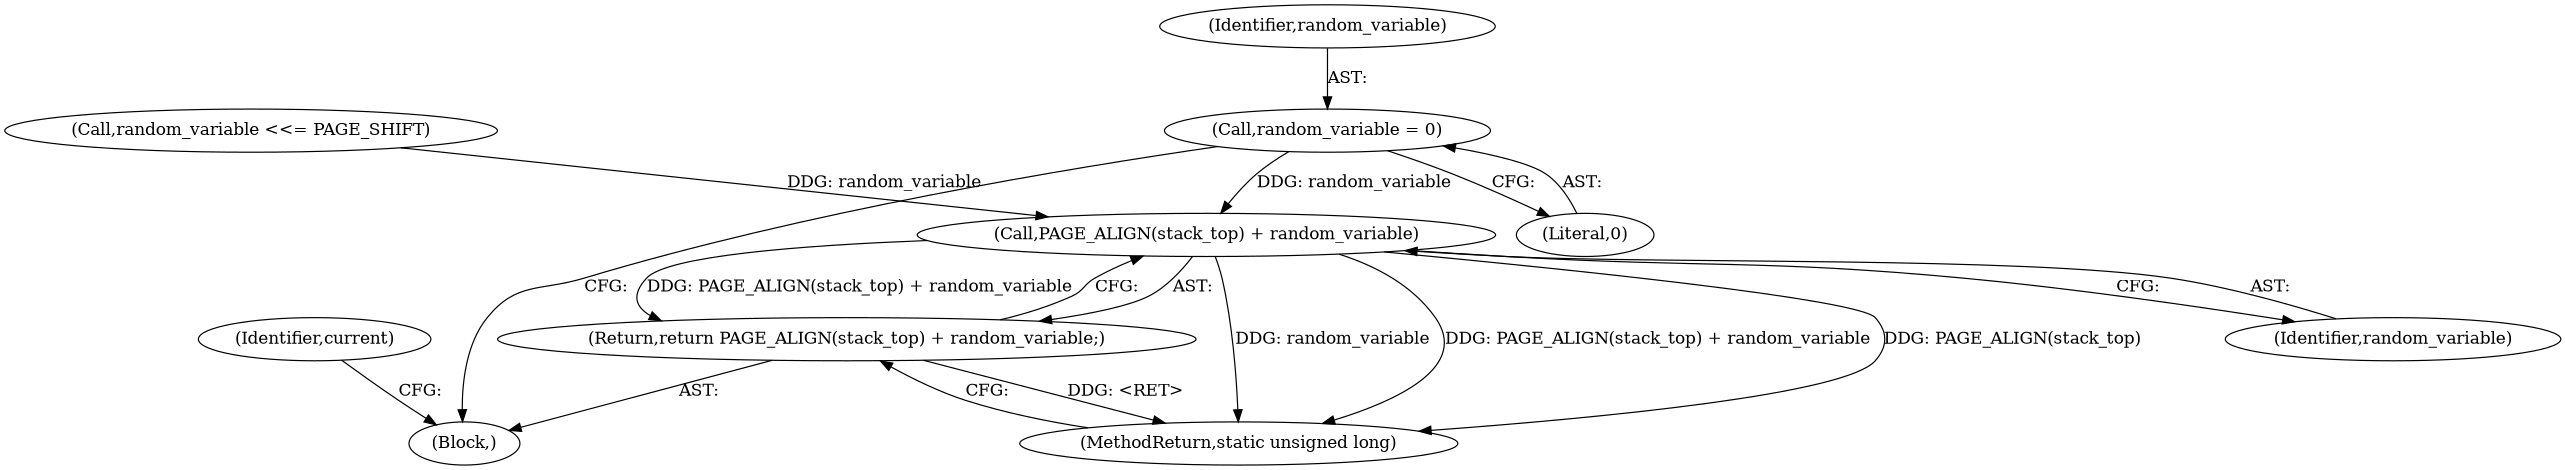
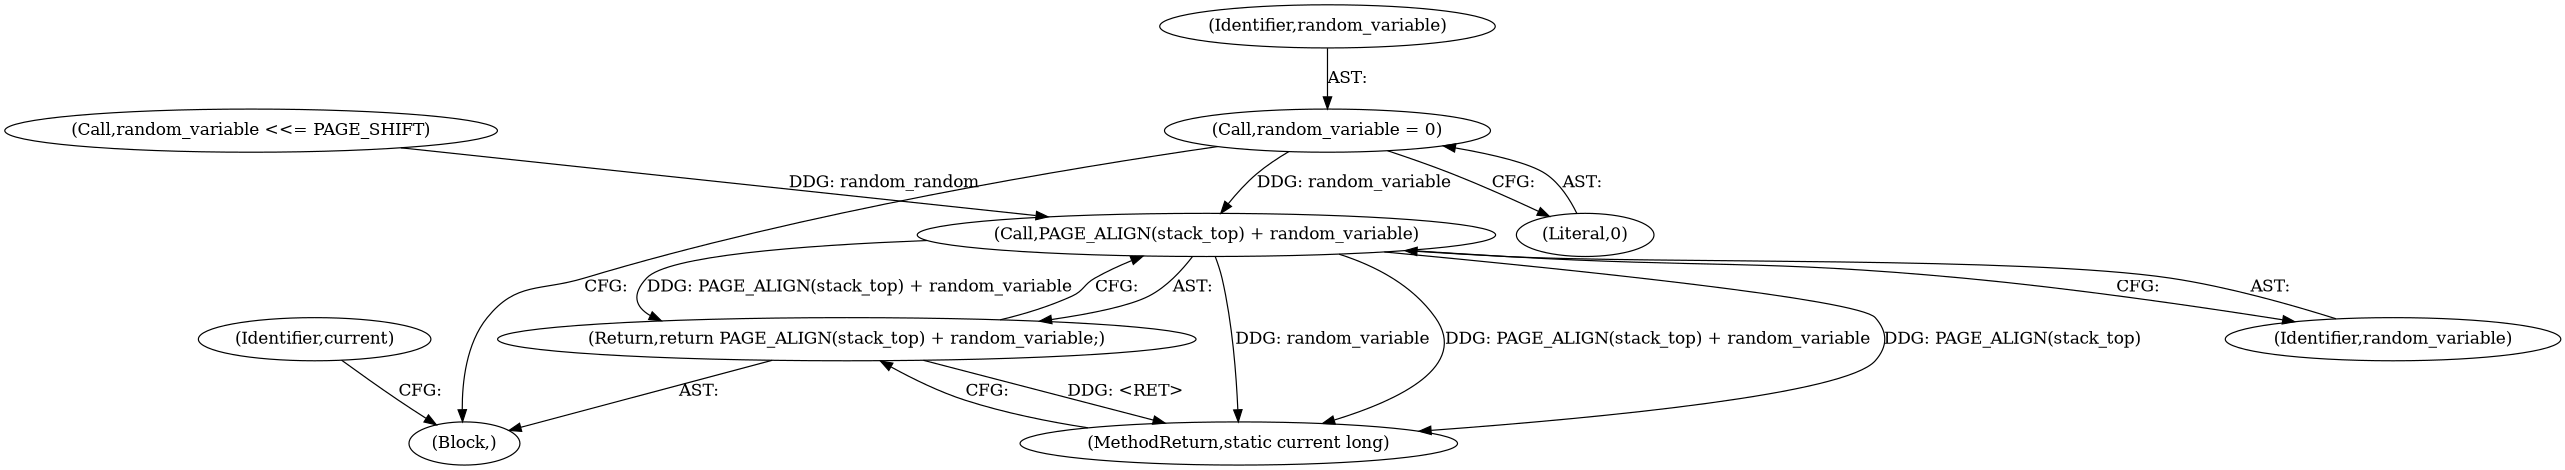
edge "(Call,random_variable <<= PAGE_SHIFT)" -> "(Call,PAGE_ALIGN(stack_top) + random_variable)": label "DDG: random_variable" -> "DDG: random_random"
node "(MethodReturn,static unsigned long)": label "(MethodReturn,static unsigned long)" -> "(MethodReturn,static current long)"
